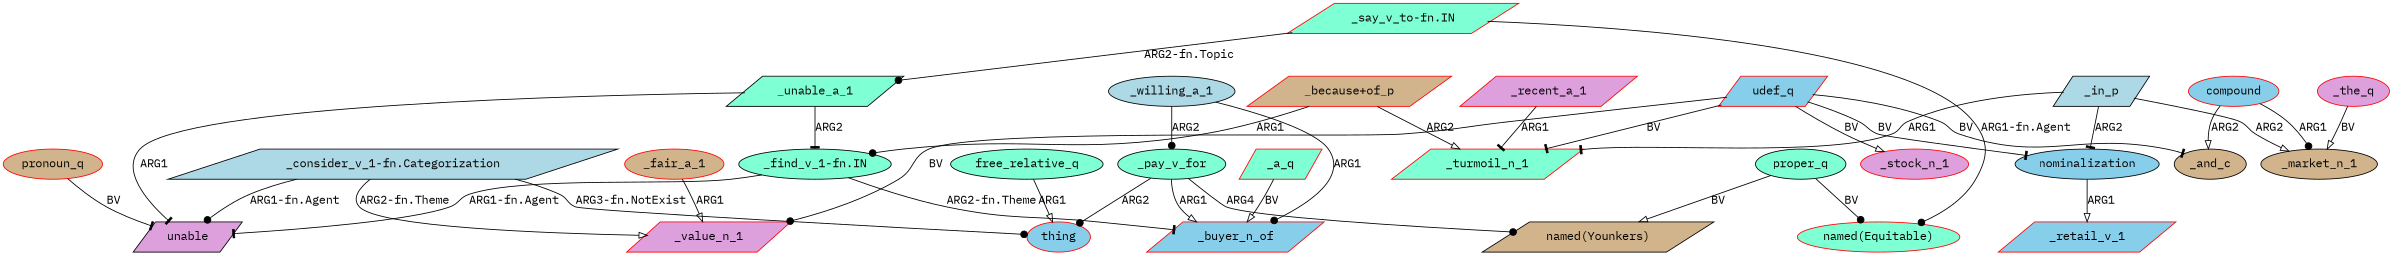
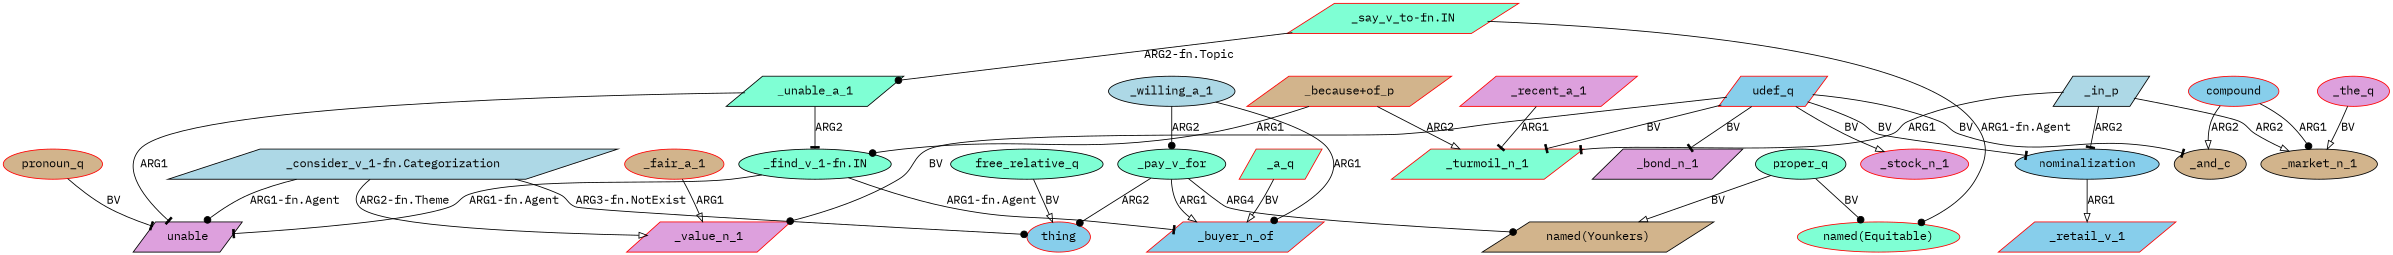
node "_bond_n_1": added
edge "_find_v_1-fn.IN" -> "_buyer_n_of": label "ARG2-fn.Theme" -> "ARG1-fn.Agent"
edge "free_relative_q" -> "thing": label "ARG1" -> "BV"
